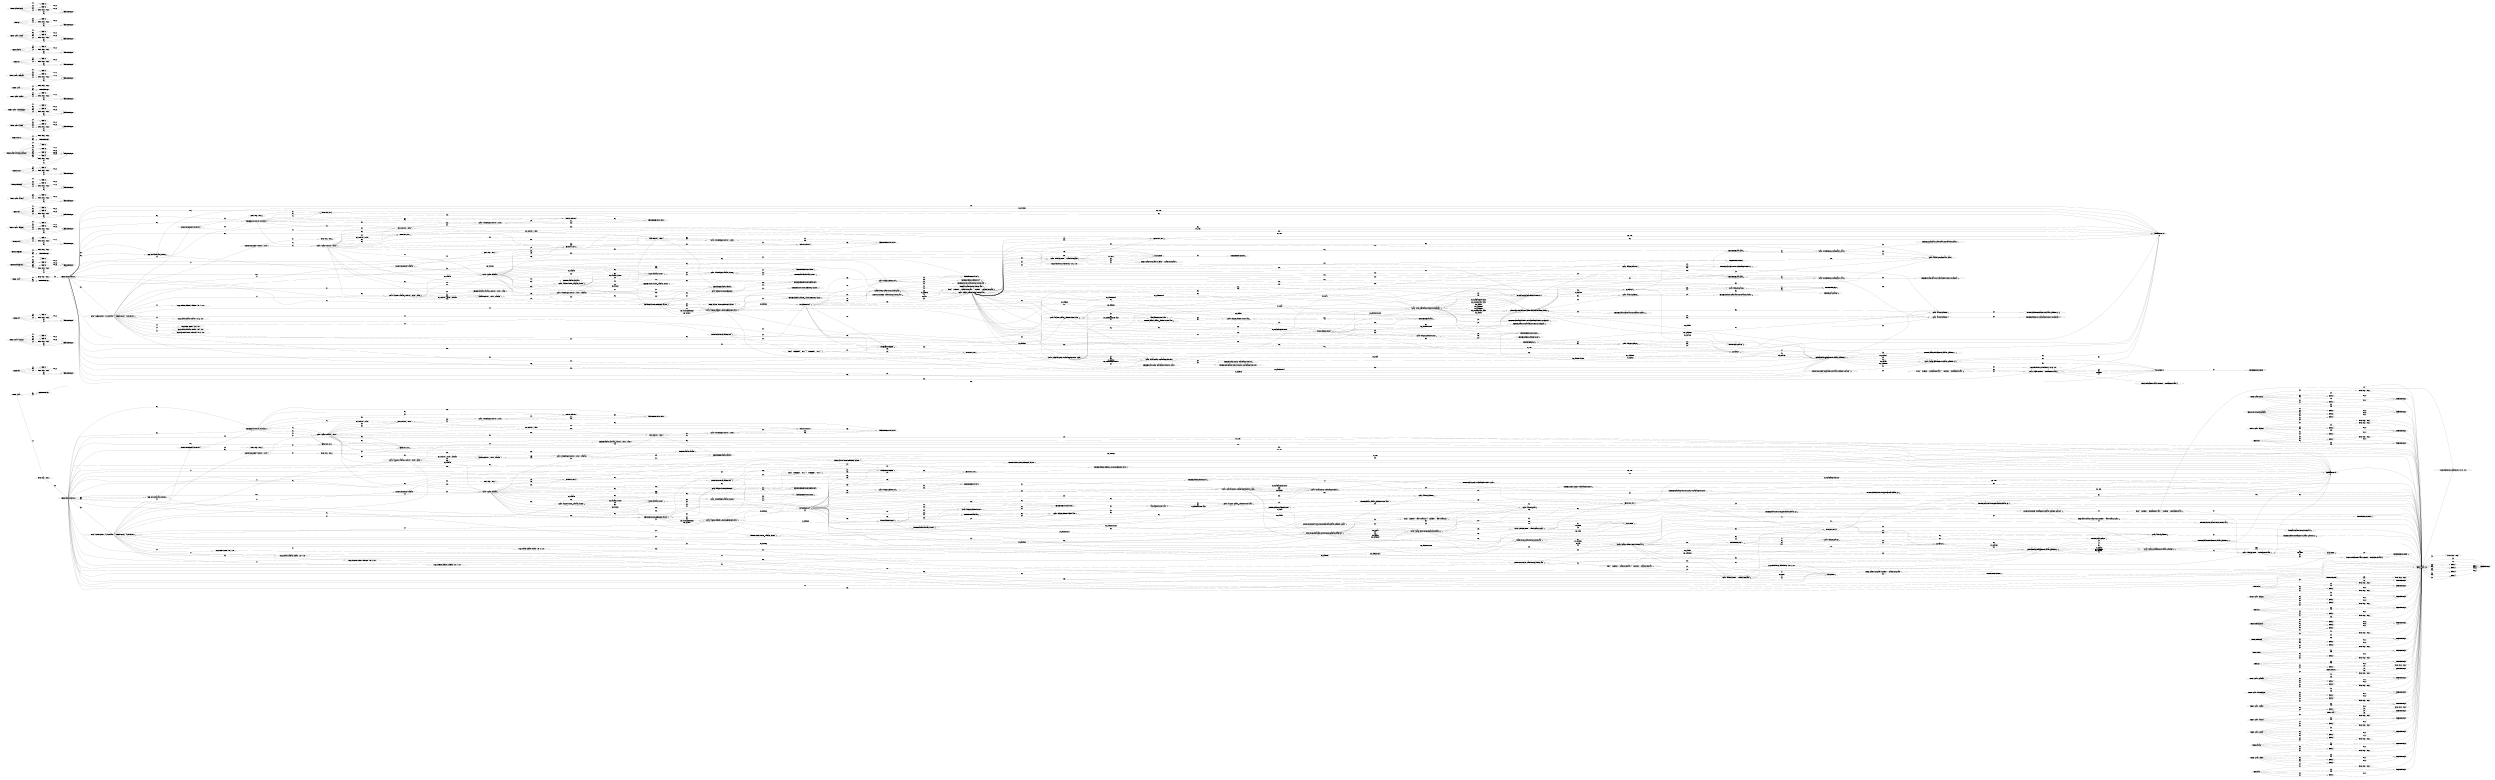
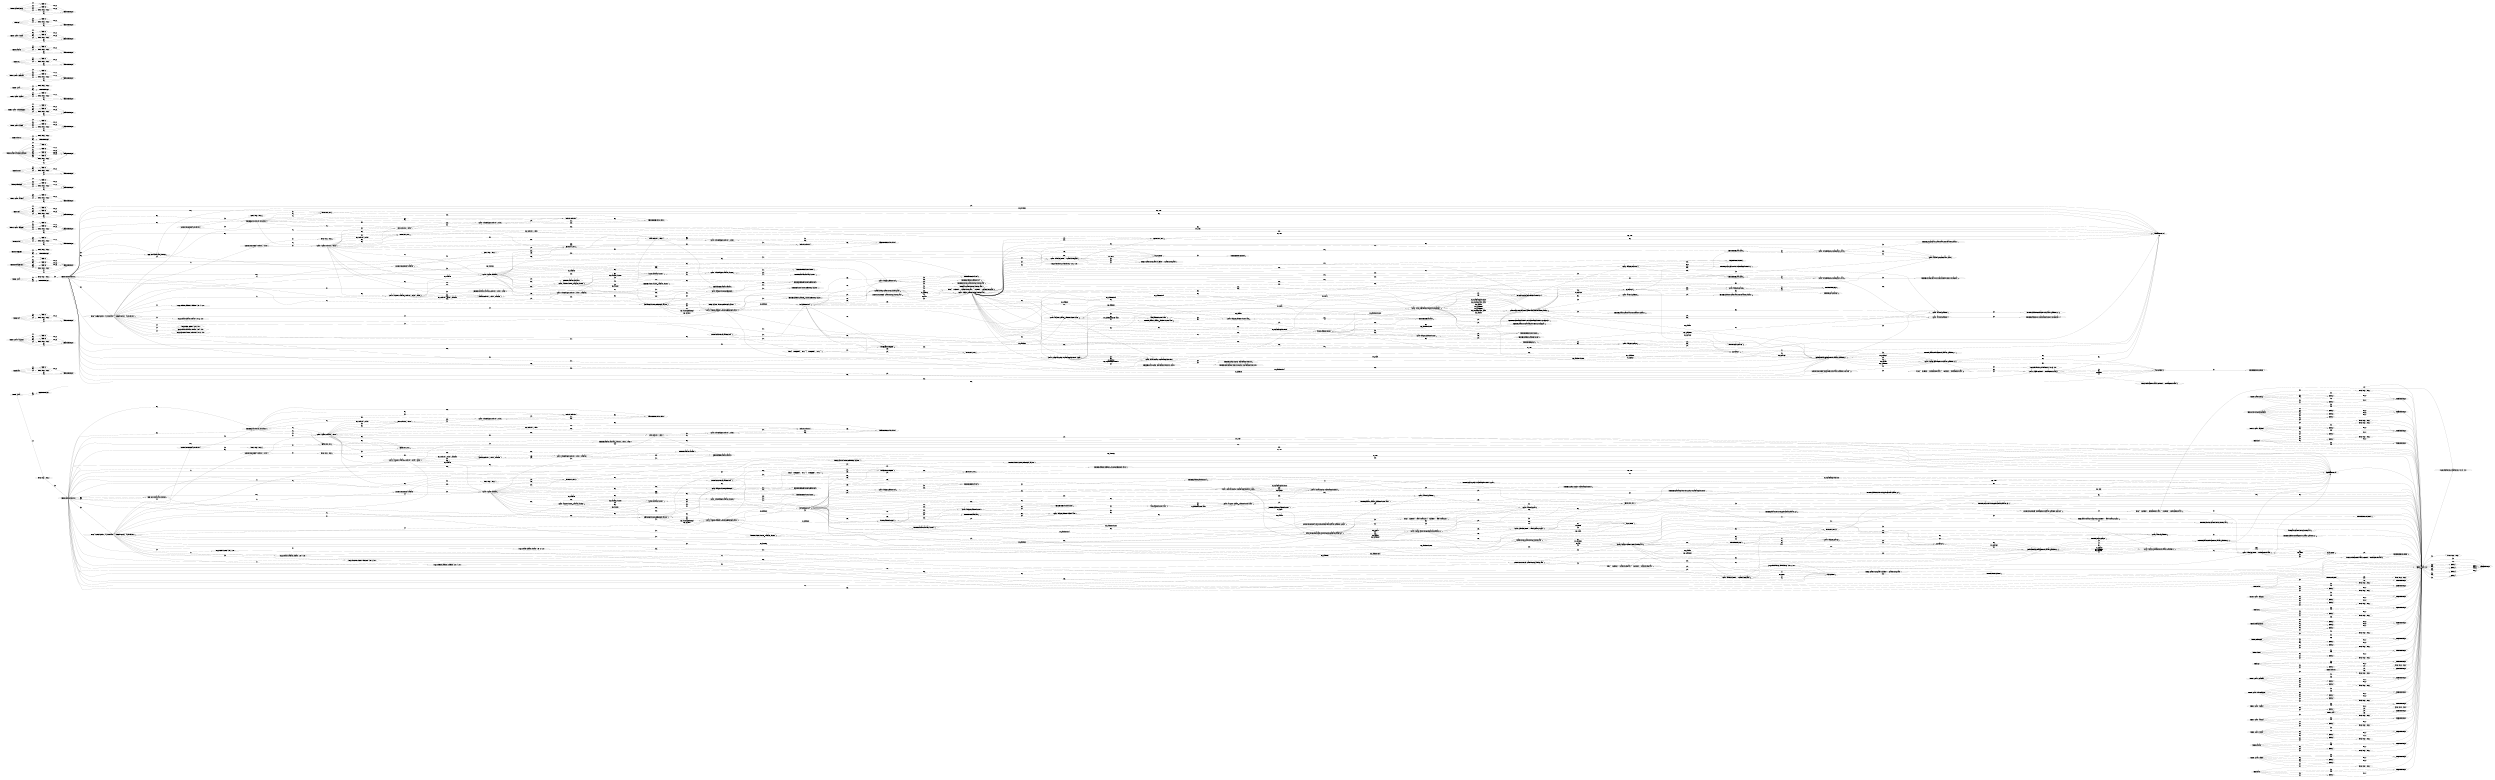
edge "(FIELD_IDENTIFIER,reset,reset)" -> "(<operator>.addressOf,&print_pages_params_->params)": now "(FIELD_IDENTIFIER,reset,reset)" -> "(<operator>.fieldAccess,prepare.reset)"
edge "(<operator>.fieldAccess,prepare.reset)" -> "(FIELD_IDENTIFIER,reset,reset)": label "AST: " -> "ERROR: "
